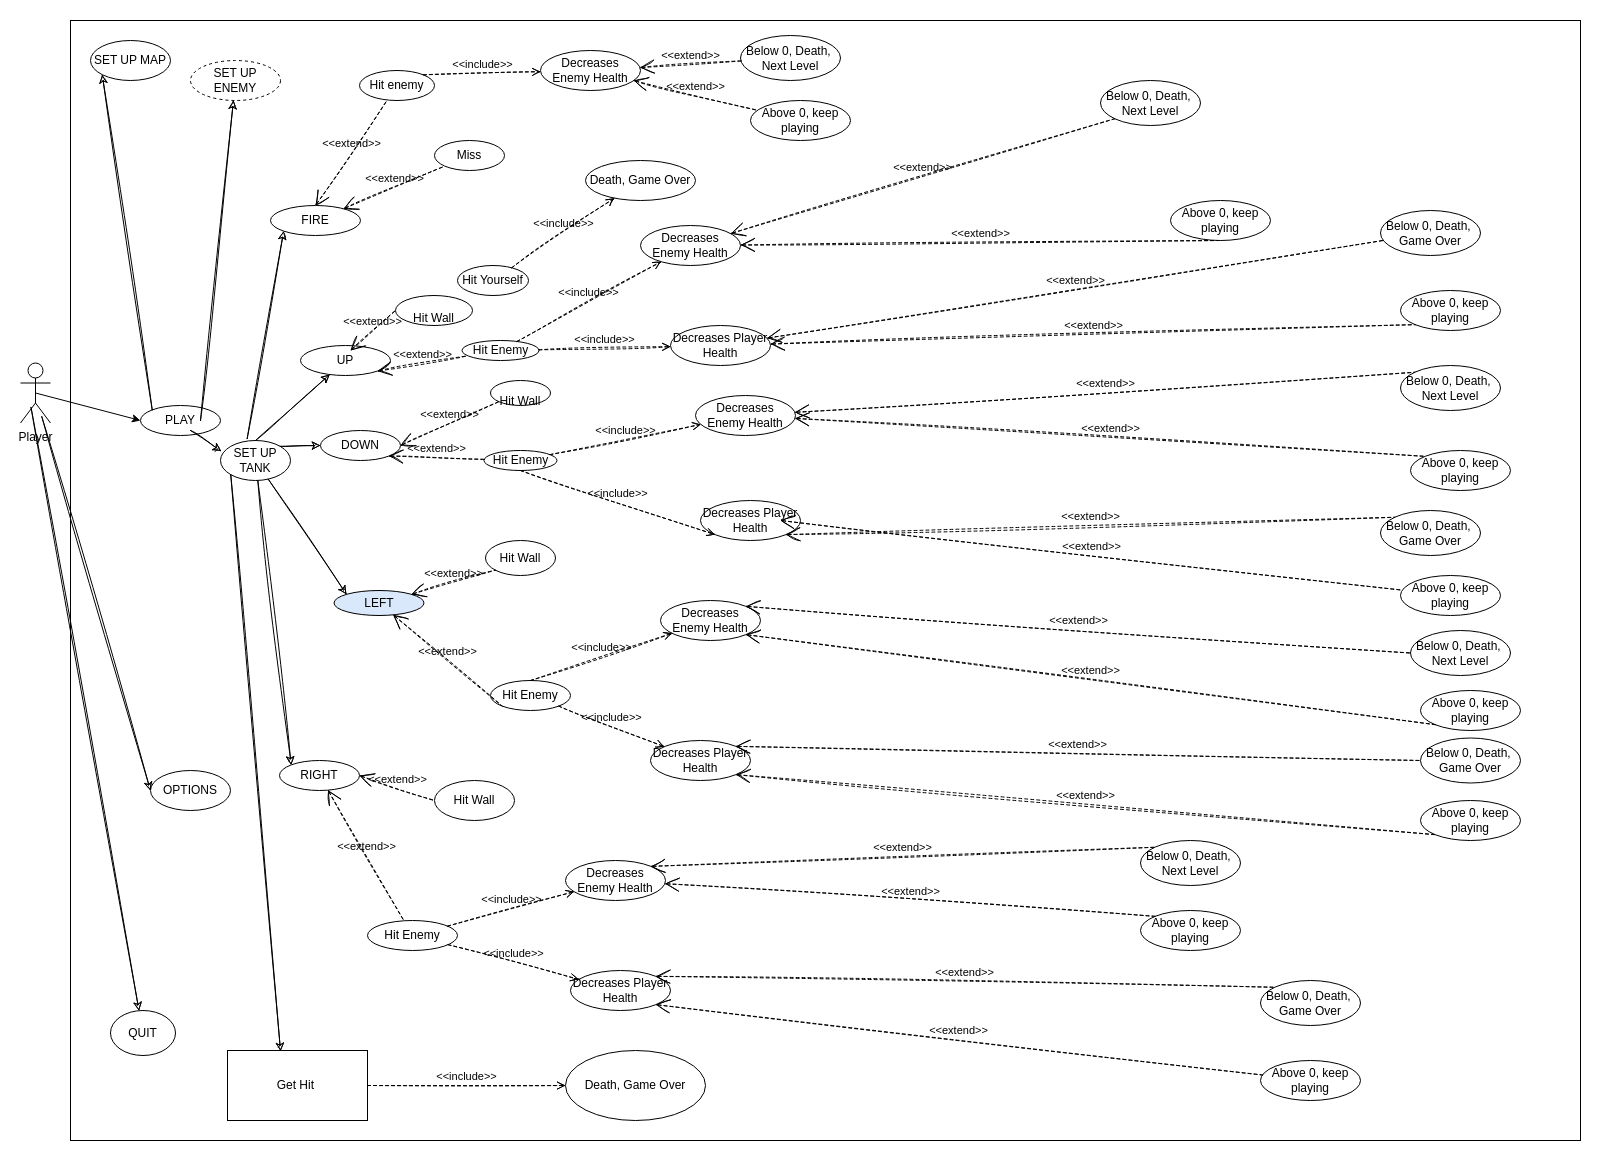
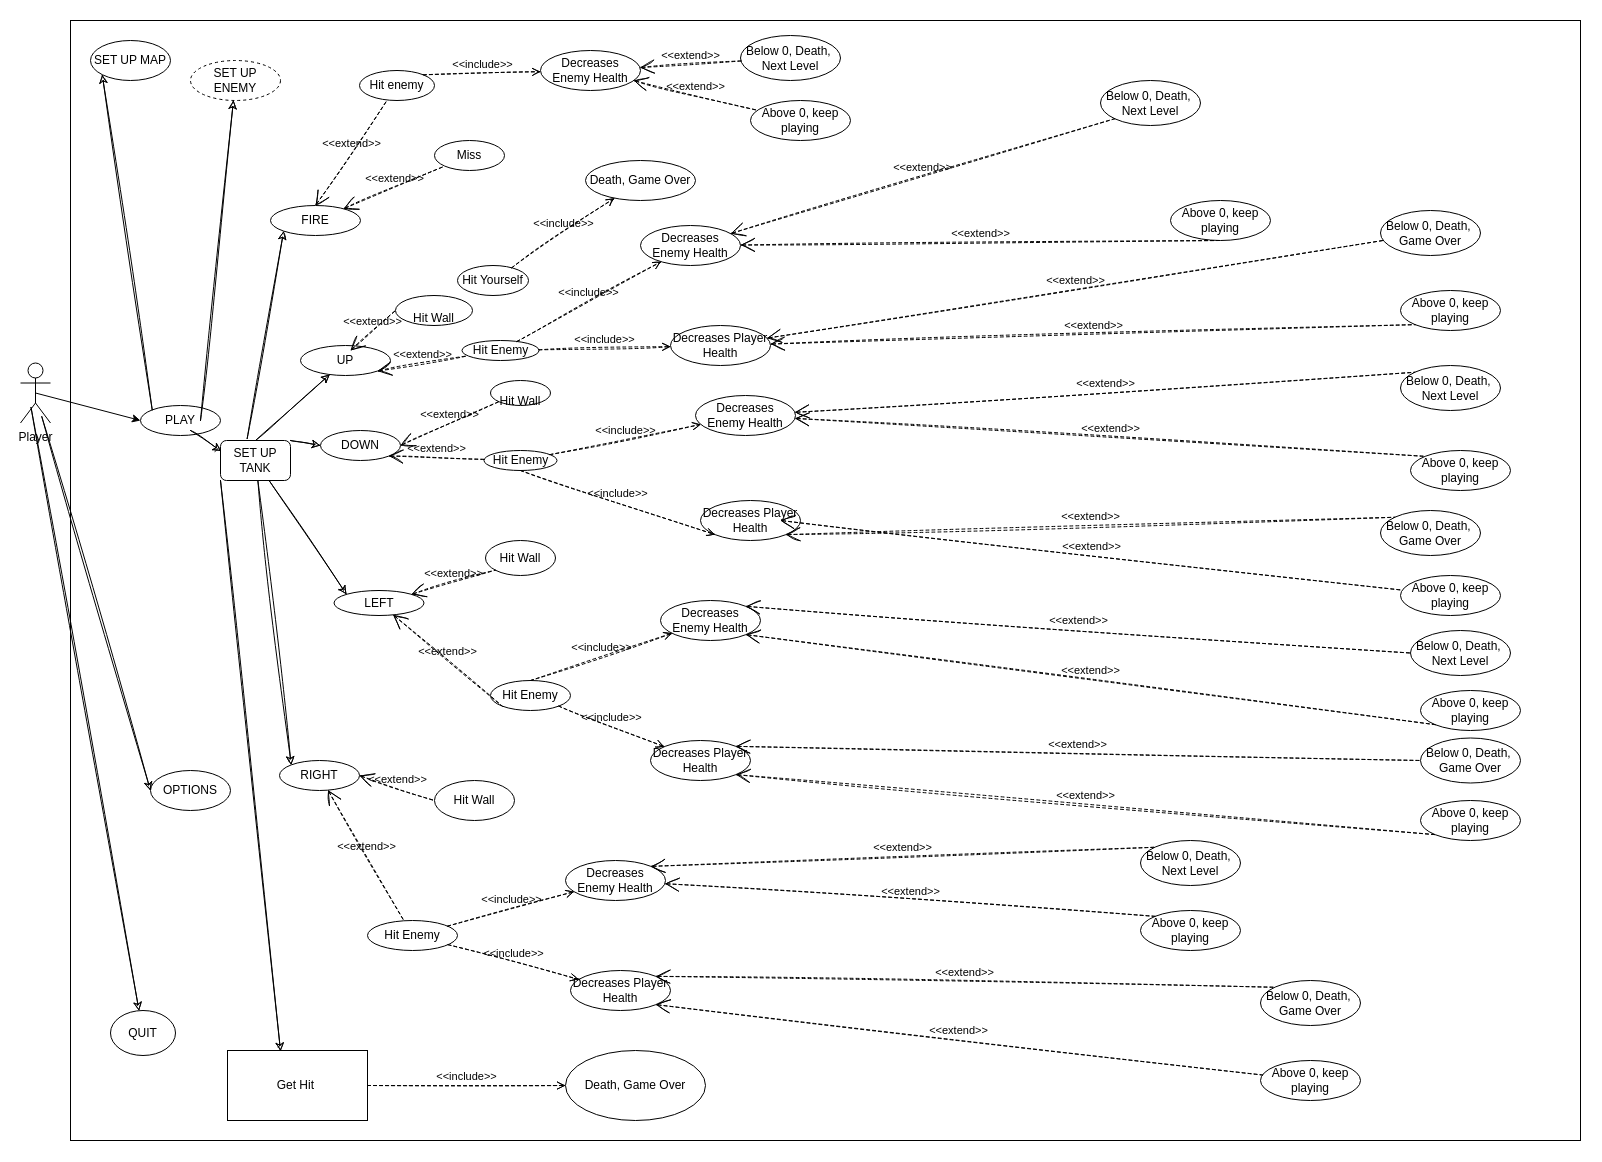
node "SET UP TANK": shape ellipse -> rounded rectangle
node "LEFT": fillcolor #dae8fc -> #ffffff
